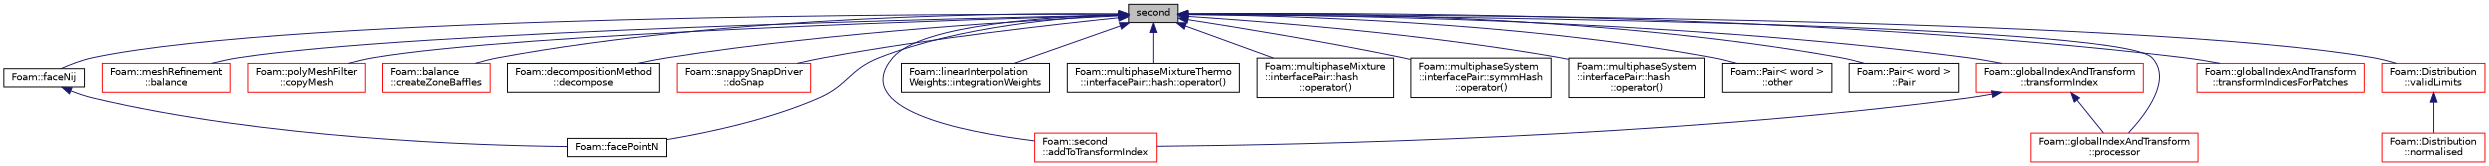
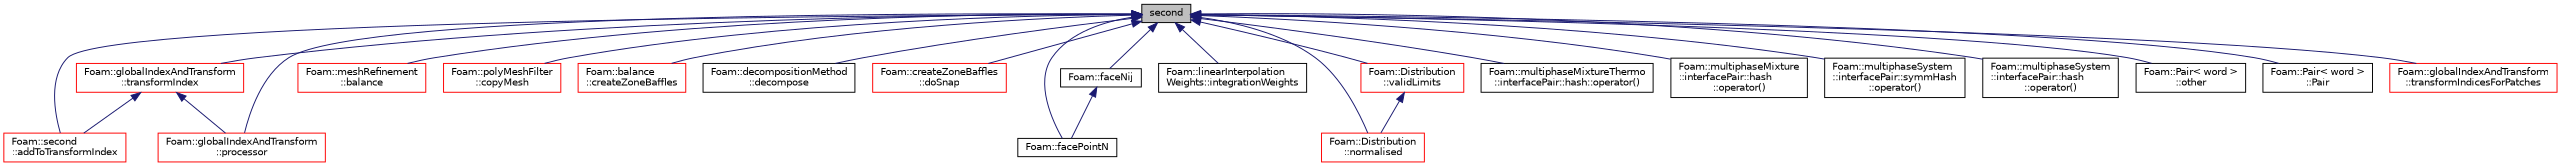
edge "Foam::Distribution ::normalised" -> "second": added
node "Foam::snappySnapDriver ::doSnap": label "Foam::snappySnapDriver ::doSnap" -> "Foam::createZoneBaffles ::doSnap"
